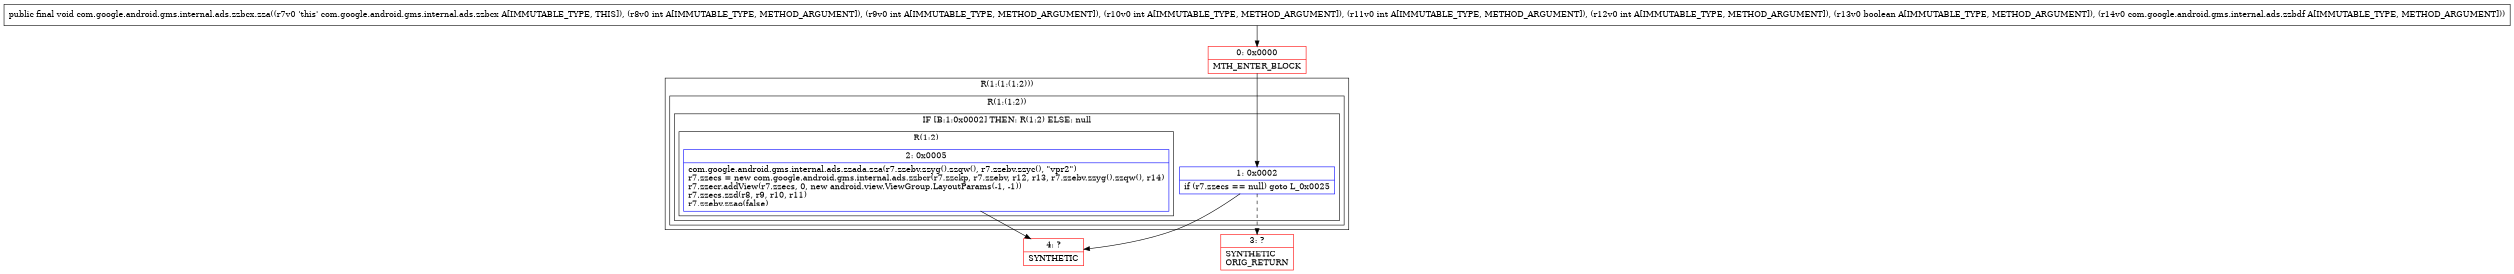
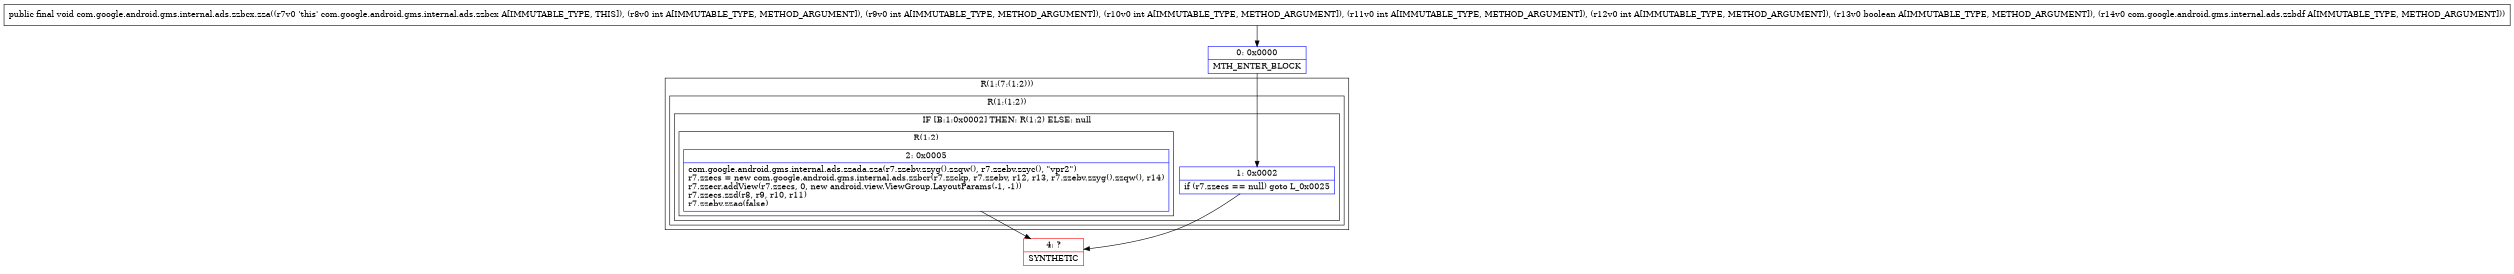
node "0: 0x0000": color red -> blue
cluster "R(1:(1:(1:2)))": label "R(1:(1:(1:2)))" -> "R(1:(7:(1:2)))"
node "3: ?": removed
